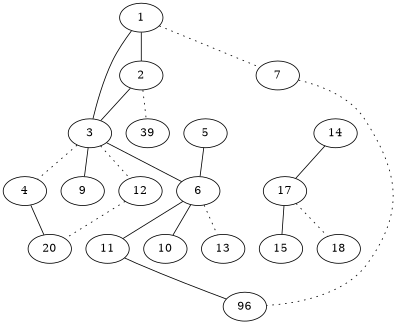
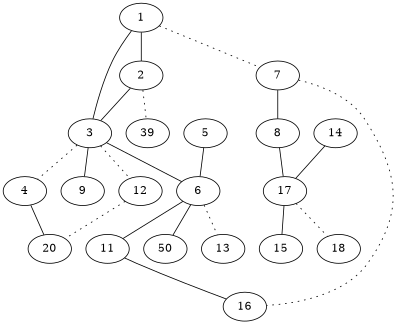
node "8": added
node "10": label "10" -> "50"
node "96": label "96" -> "16"
